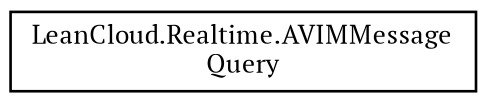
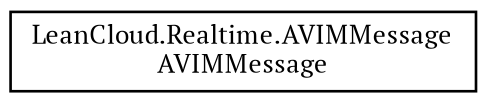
node "LeanCloud.Realtime.AVIMMessage Query": label "LeanCloud.Realtime.AVIMMessage Query" -> "LeanCloud.Realtime.AVIMMessage AVIMMessage"
